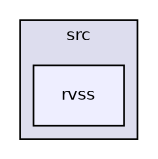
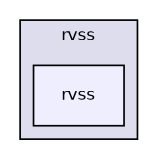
cluster "src": label "src" -> "rvss"
